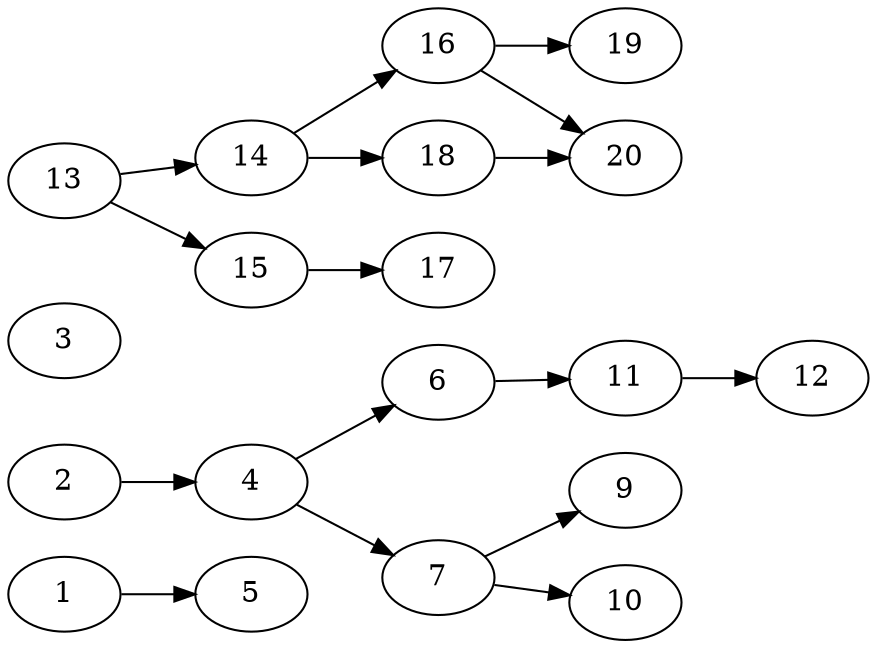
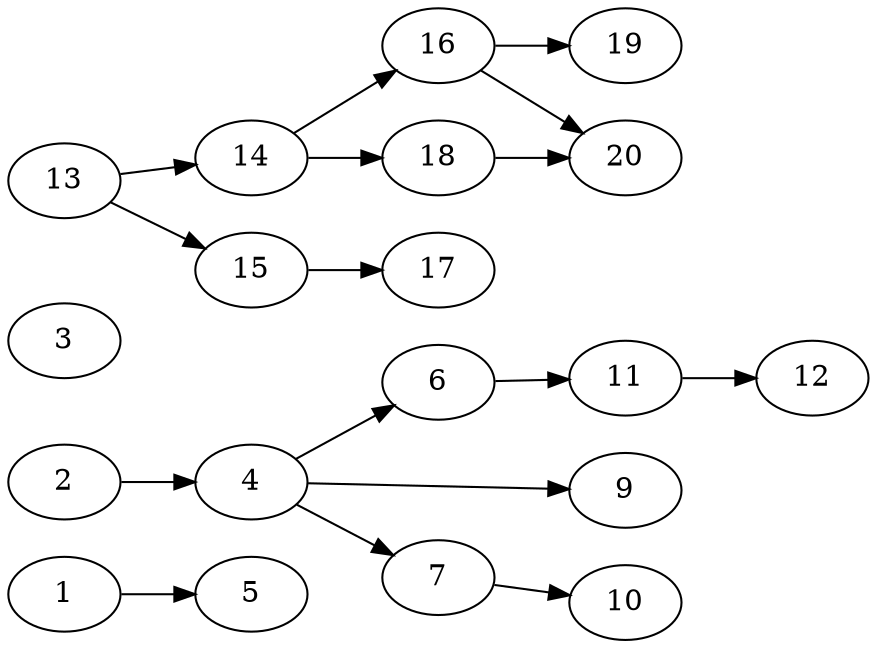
edge "7" -> "9": now "4" -> "9"
